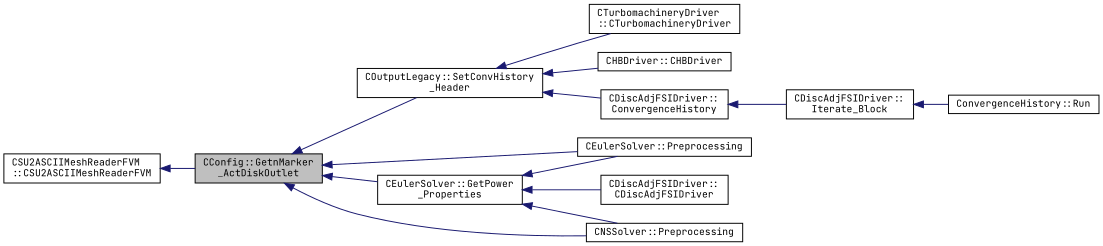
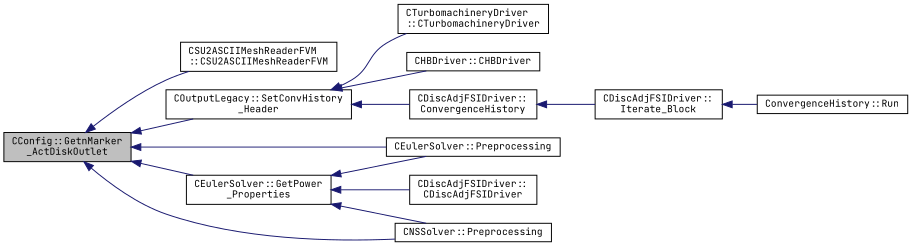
edge "CConfig::GetnMarker _ActDiskOutlet" -> "CSU2ASCIIMeshReaderFVM ::CSU2ASCIIMeshReaderFVM": reversed
